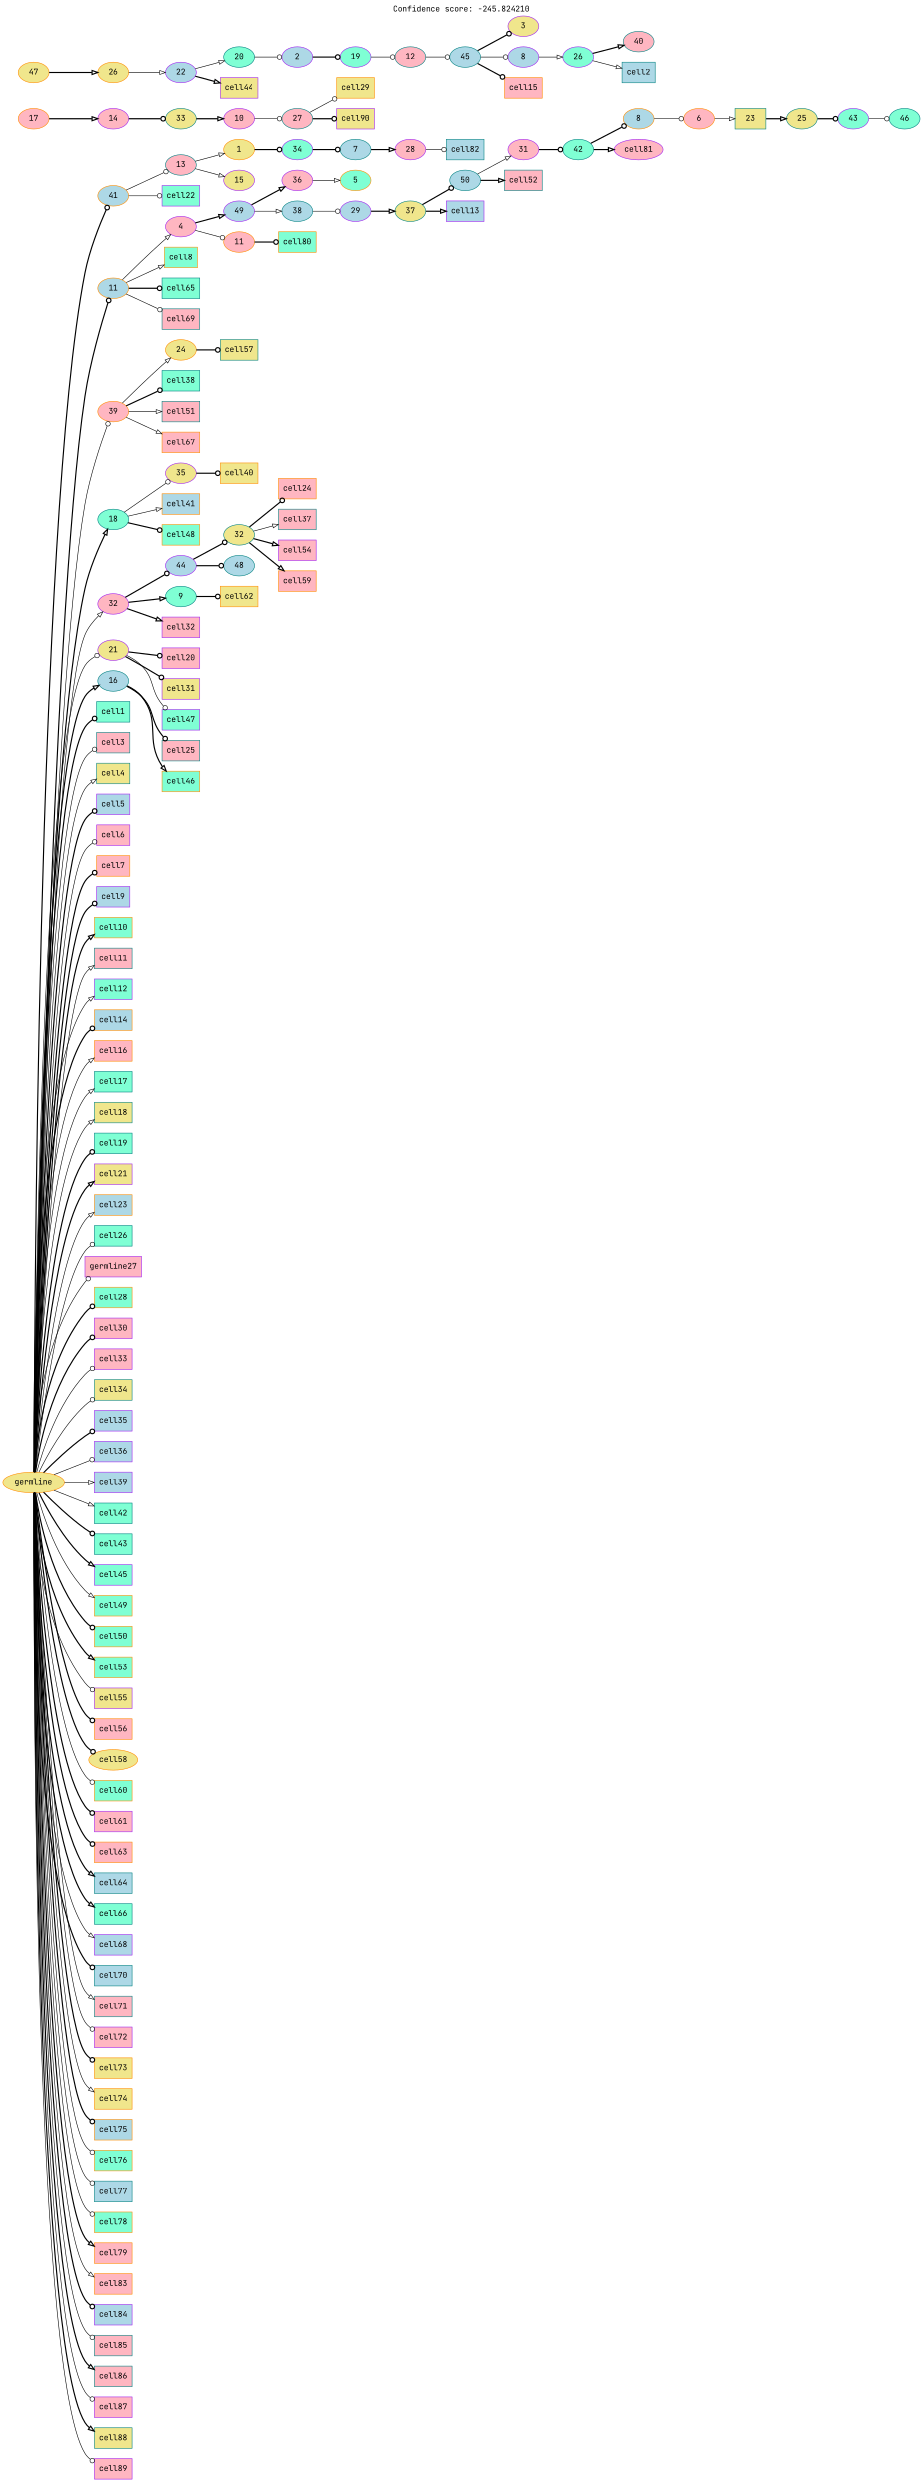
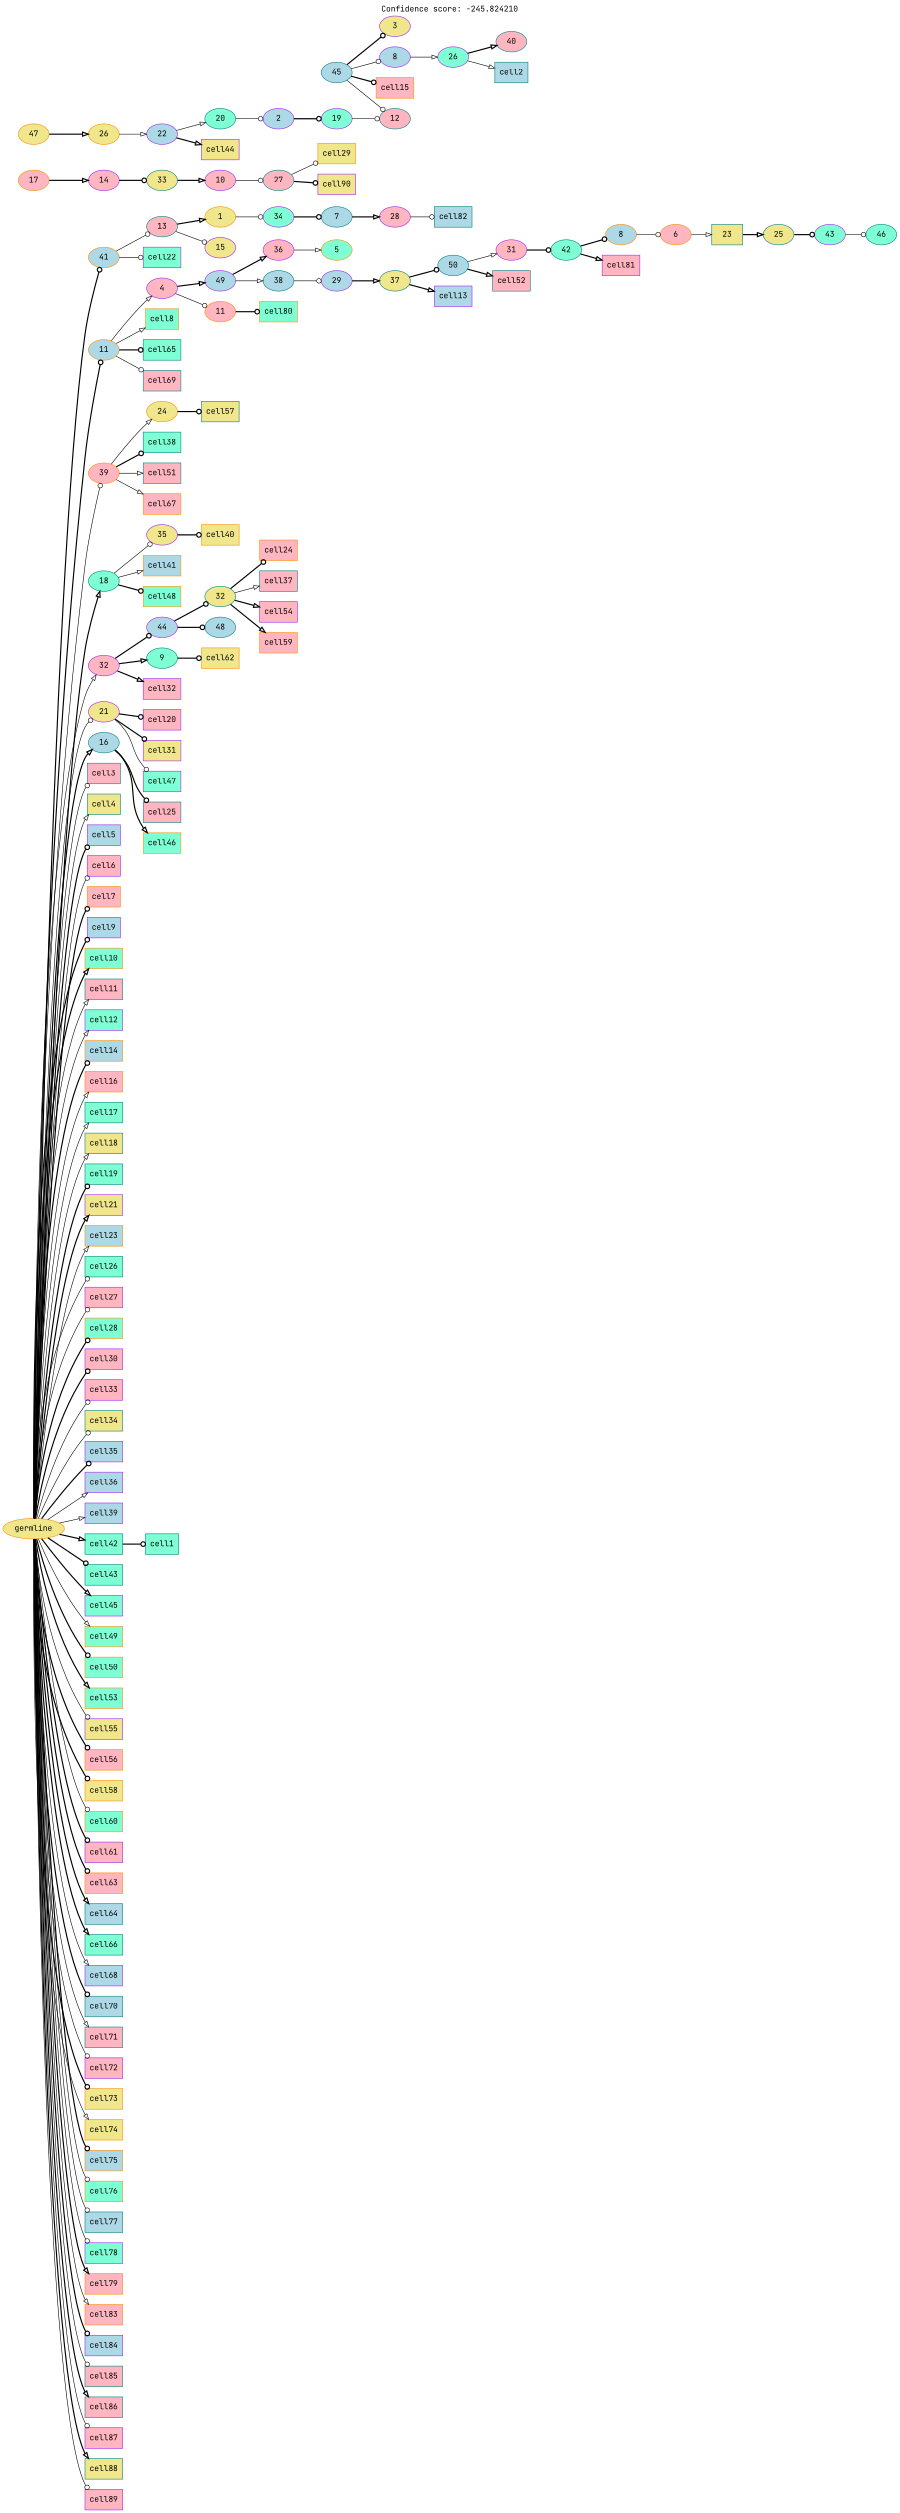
edge "12" -> "45": reversed
edge "1" -> "34": style bold -> solid
node "cell81": shape ellipse -> box
edge "13" -> "1": style solid -> bold
edge "13" -> "15": arrowhead onormal -> odot
edge "germline" -> "cell1": now "cell42" -> "cell1"
node "germline27": label "germline27" -> "cell27"
edge "germline" -> "cell36": arrowhead odot -> onormal
edge "germline" -> "cell42": style solid -> bold
node "cell58": shape ellipse -> box
node "cell78": color darkorange -> purple
